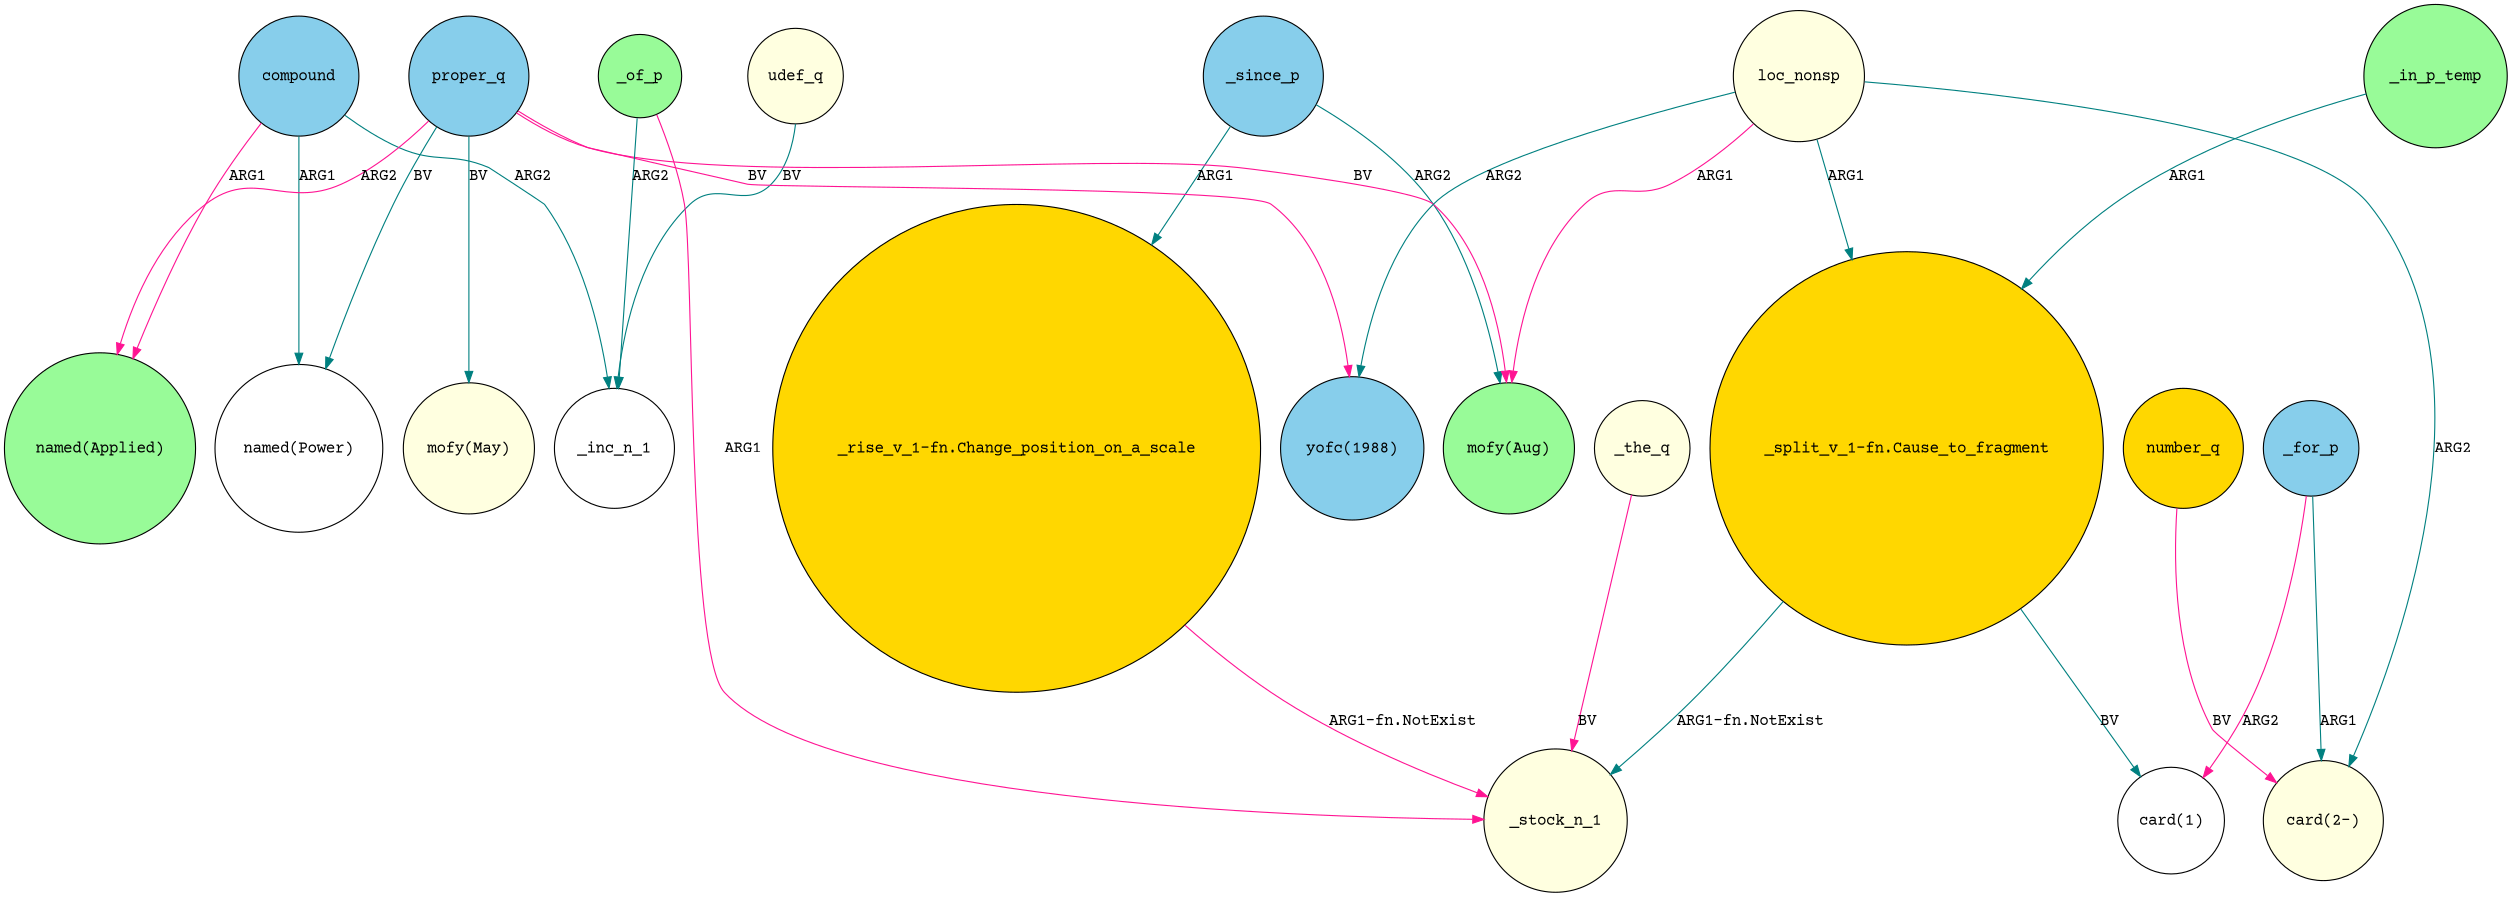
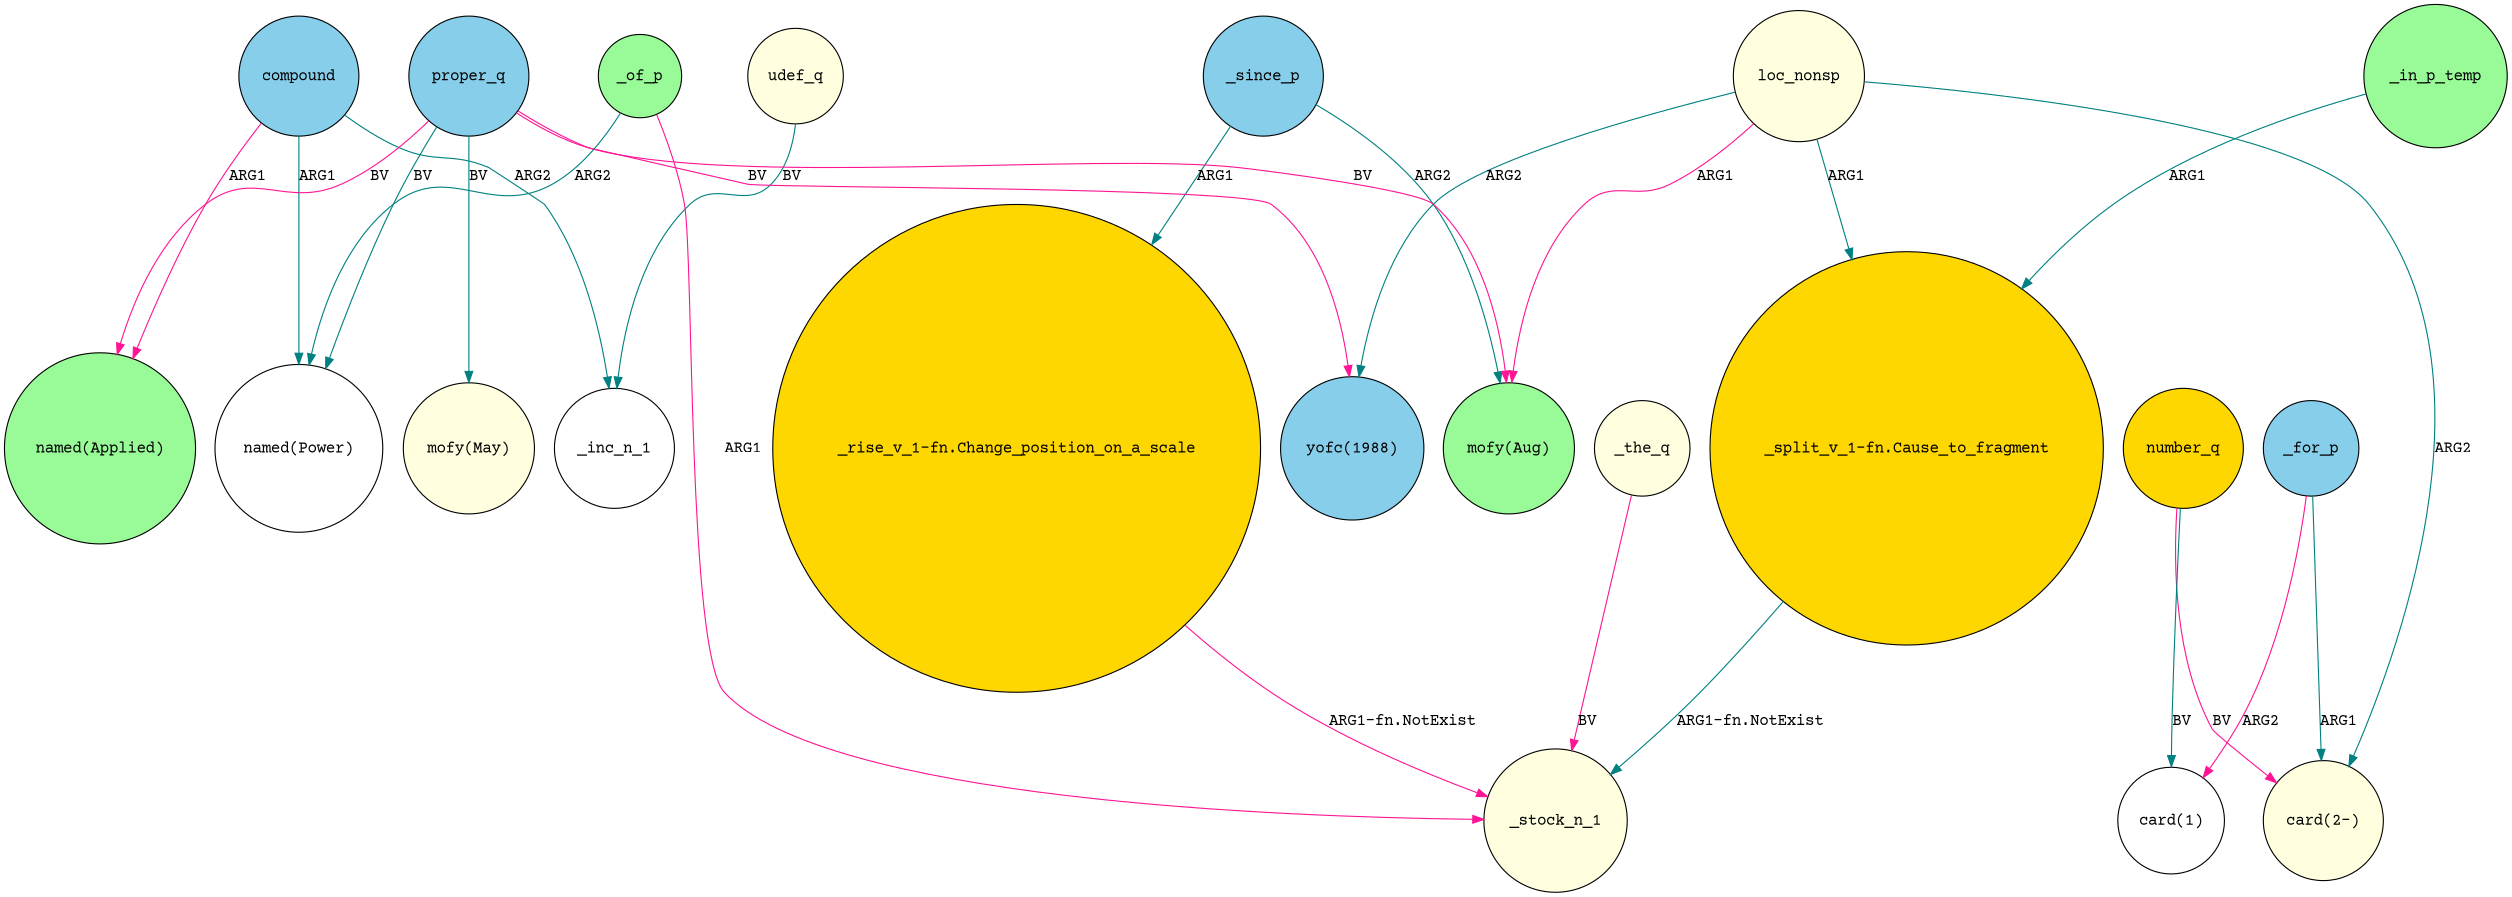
edge "proper_q" -> "named(Applied)": label "ARG2" -> "BV"
edge "_of_p" -> "_inc_n_1": now "_of_p" -> "named(Power)"
edge "_split_v_1-fn.Cause_to_fragment" -> "card(1)": now "number_q" -> "card(1)"
